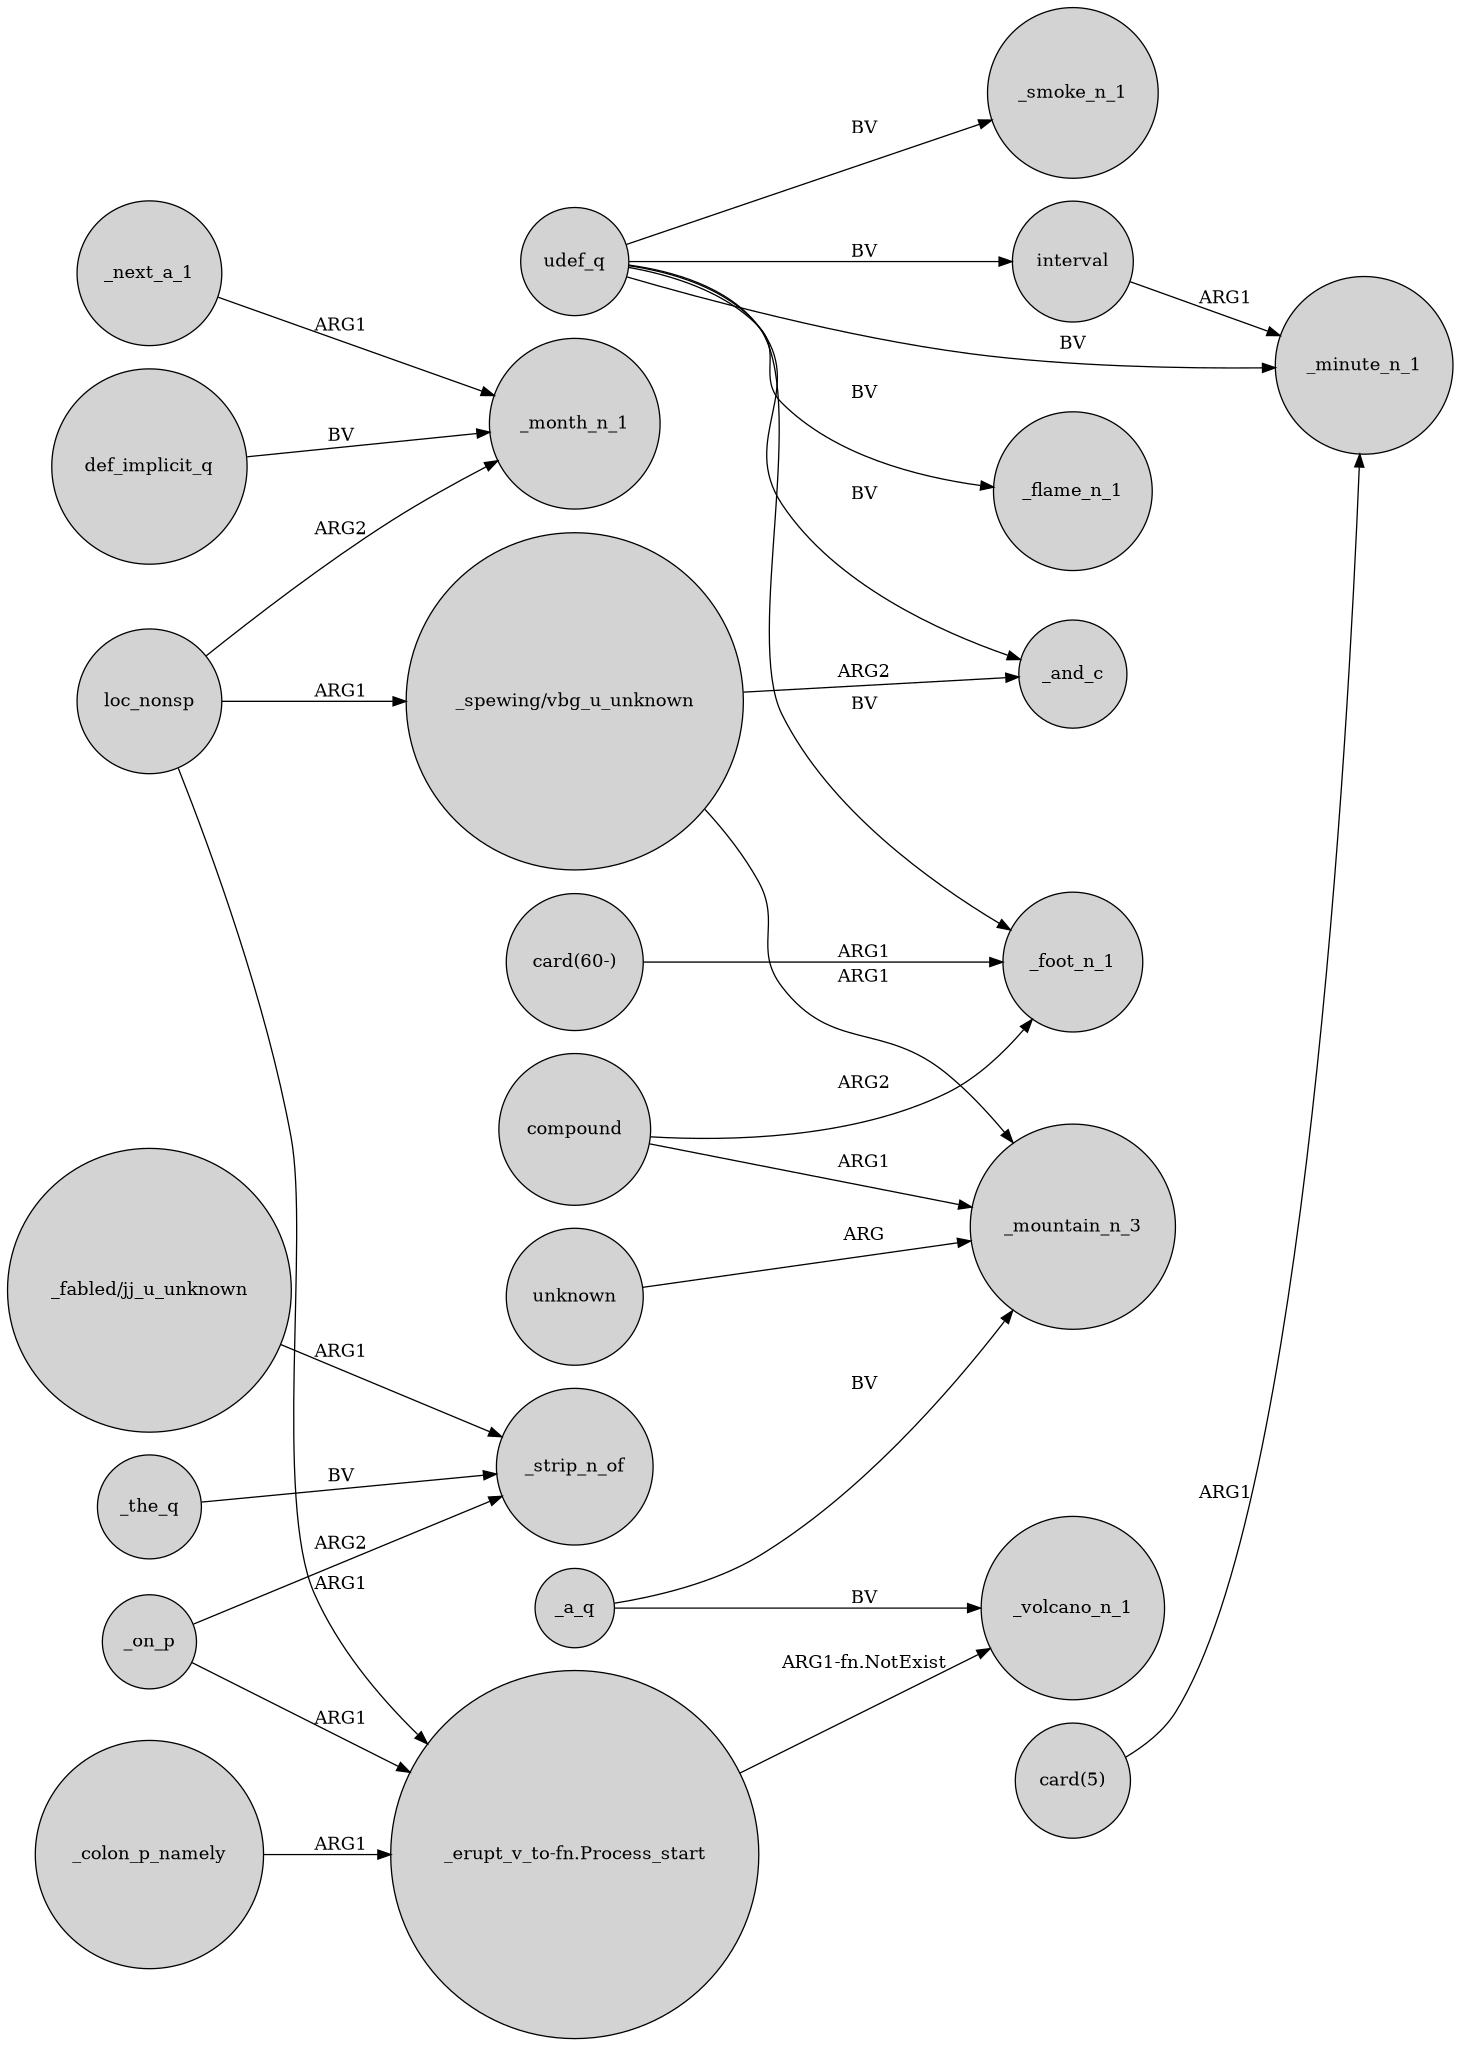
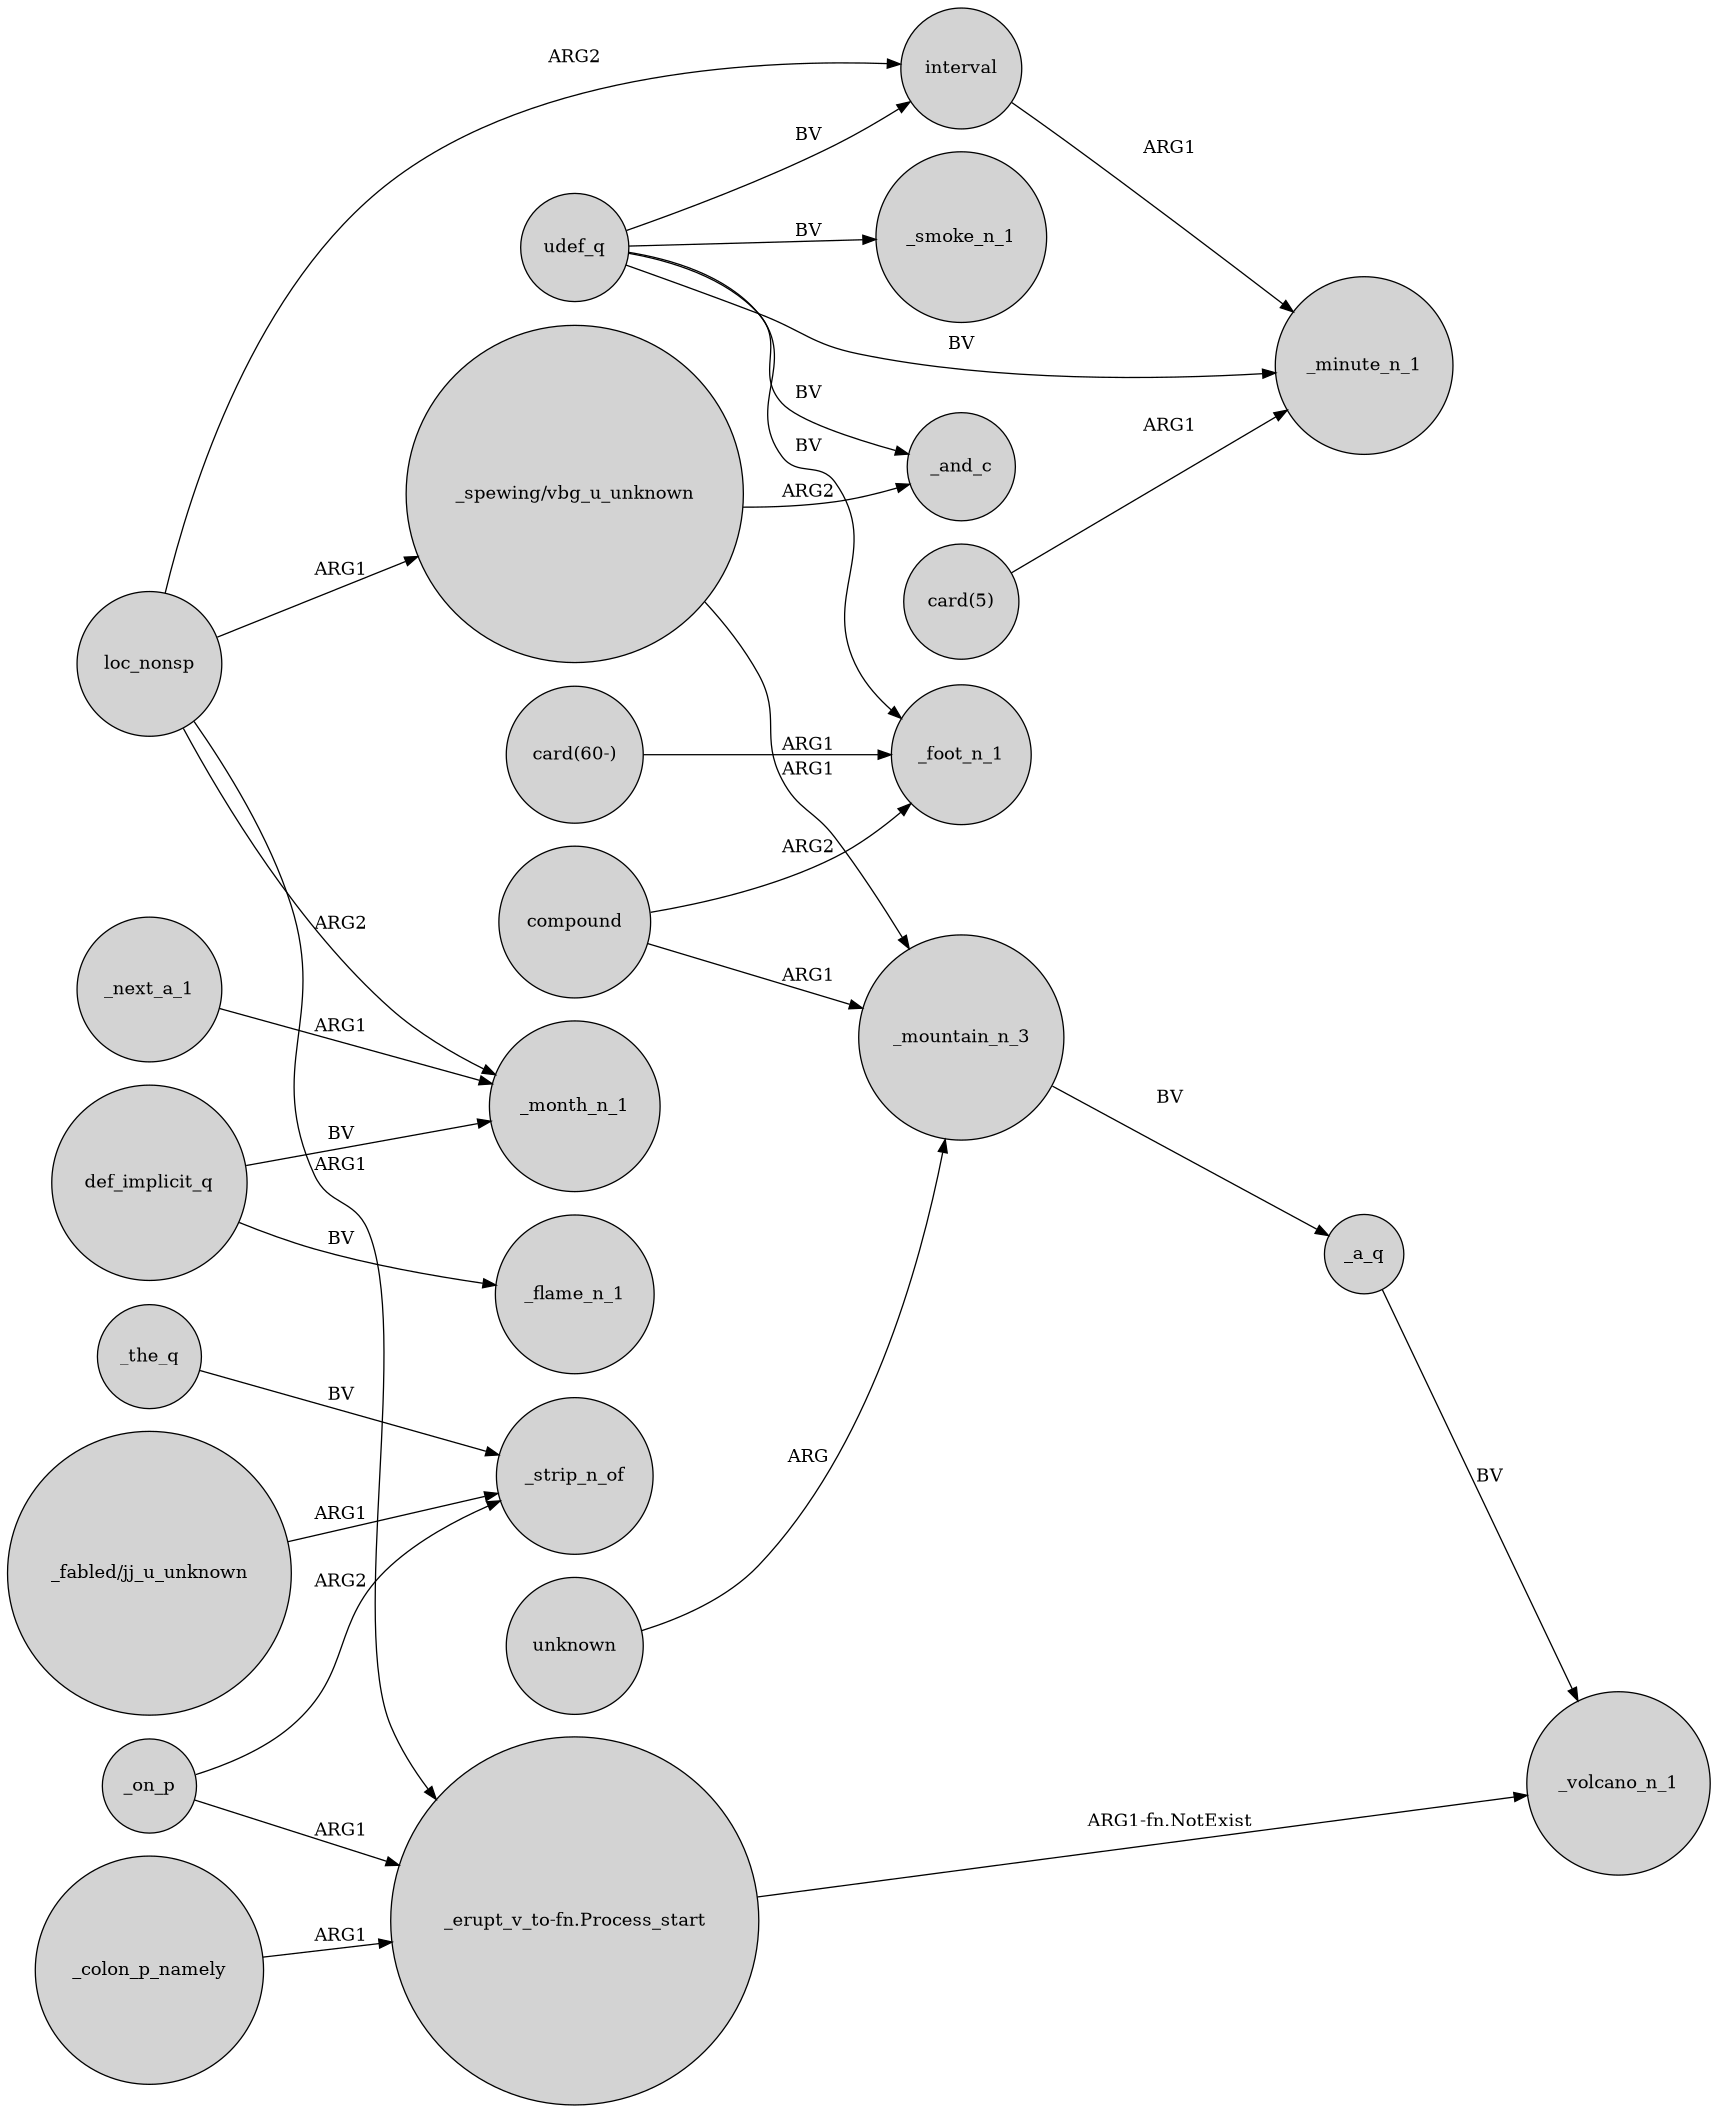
edge "loc_nonsp" -> "interval": added, label "ARG2"
edge "udef_q" -> "_flame_n_1": now "def_implicit_q" -> "_flame_n_1"
edge "_a_q" -> "_mountain_n_3": reversed
